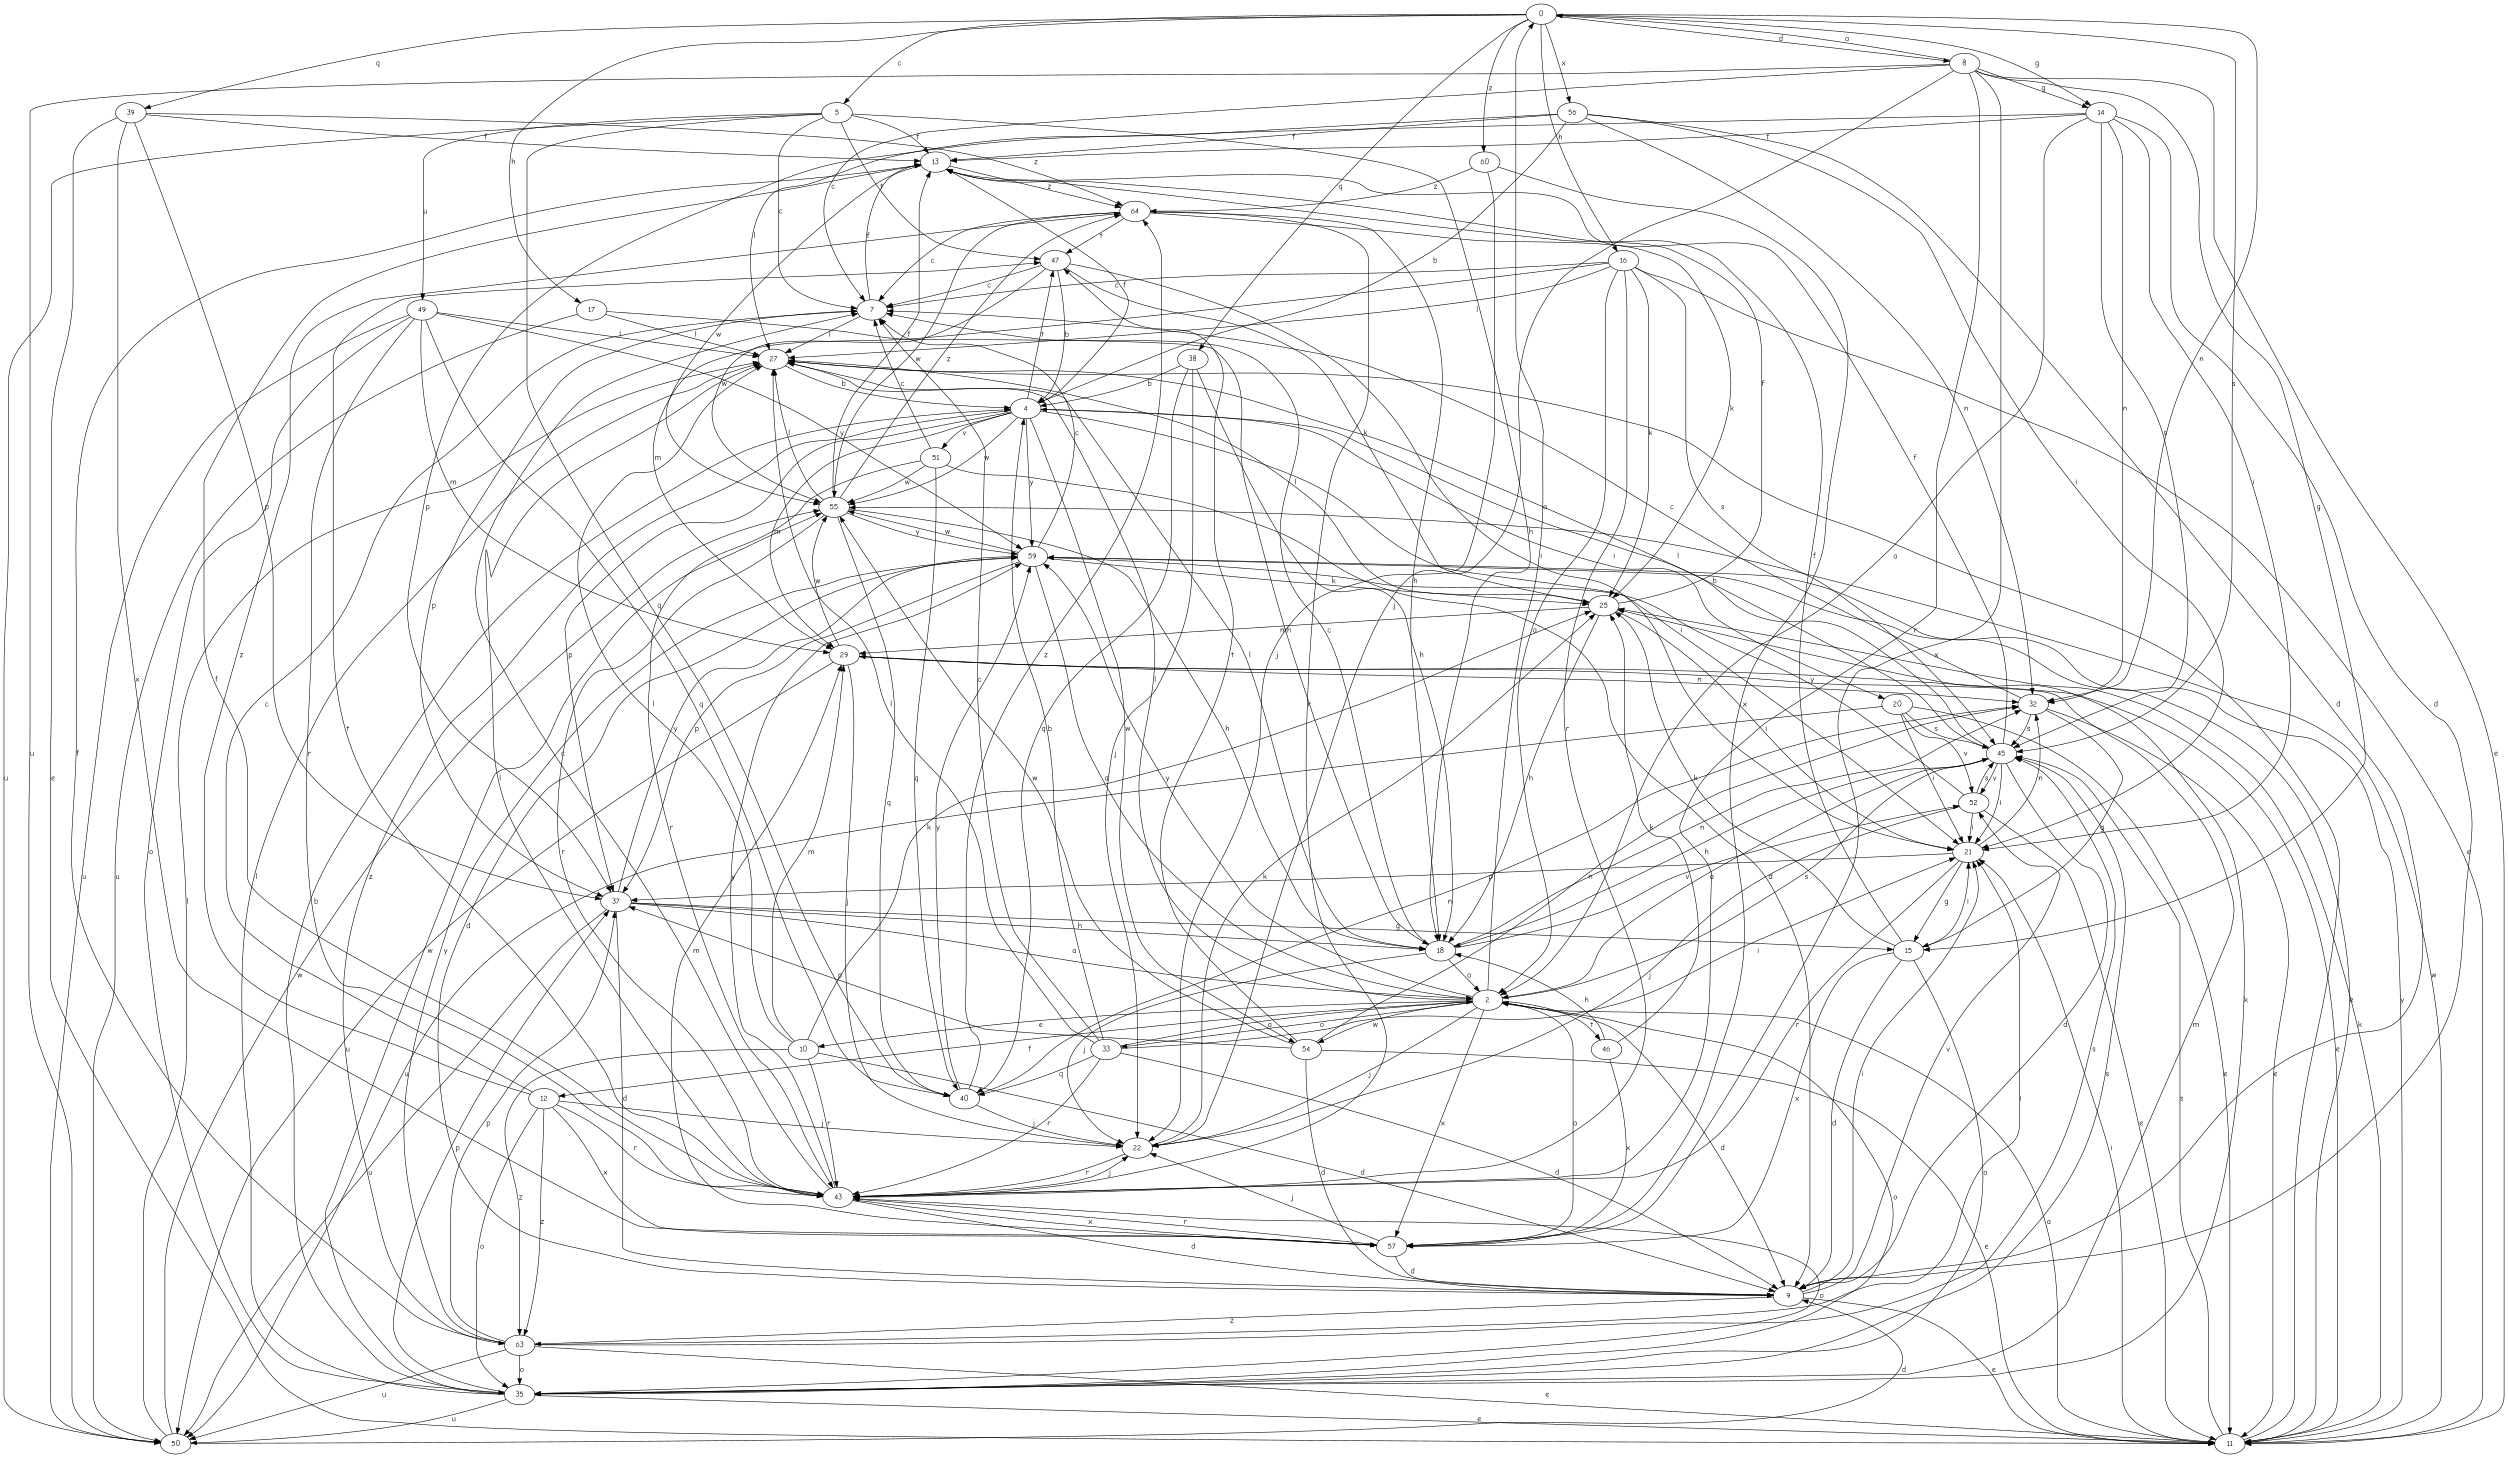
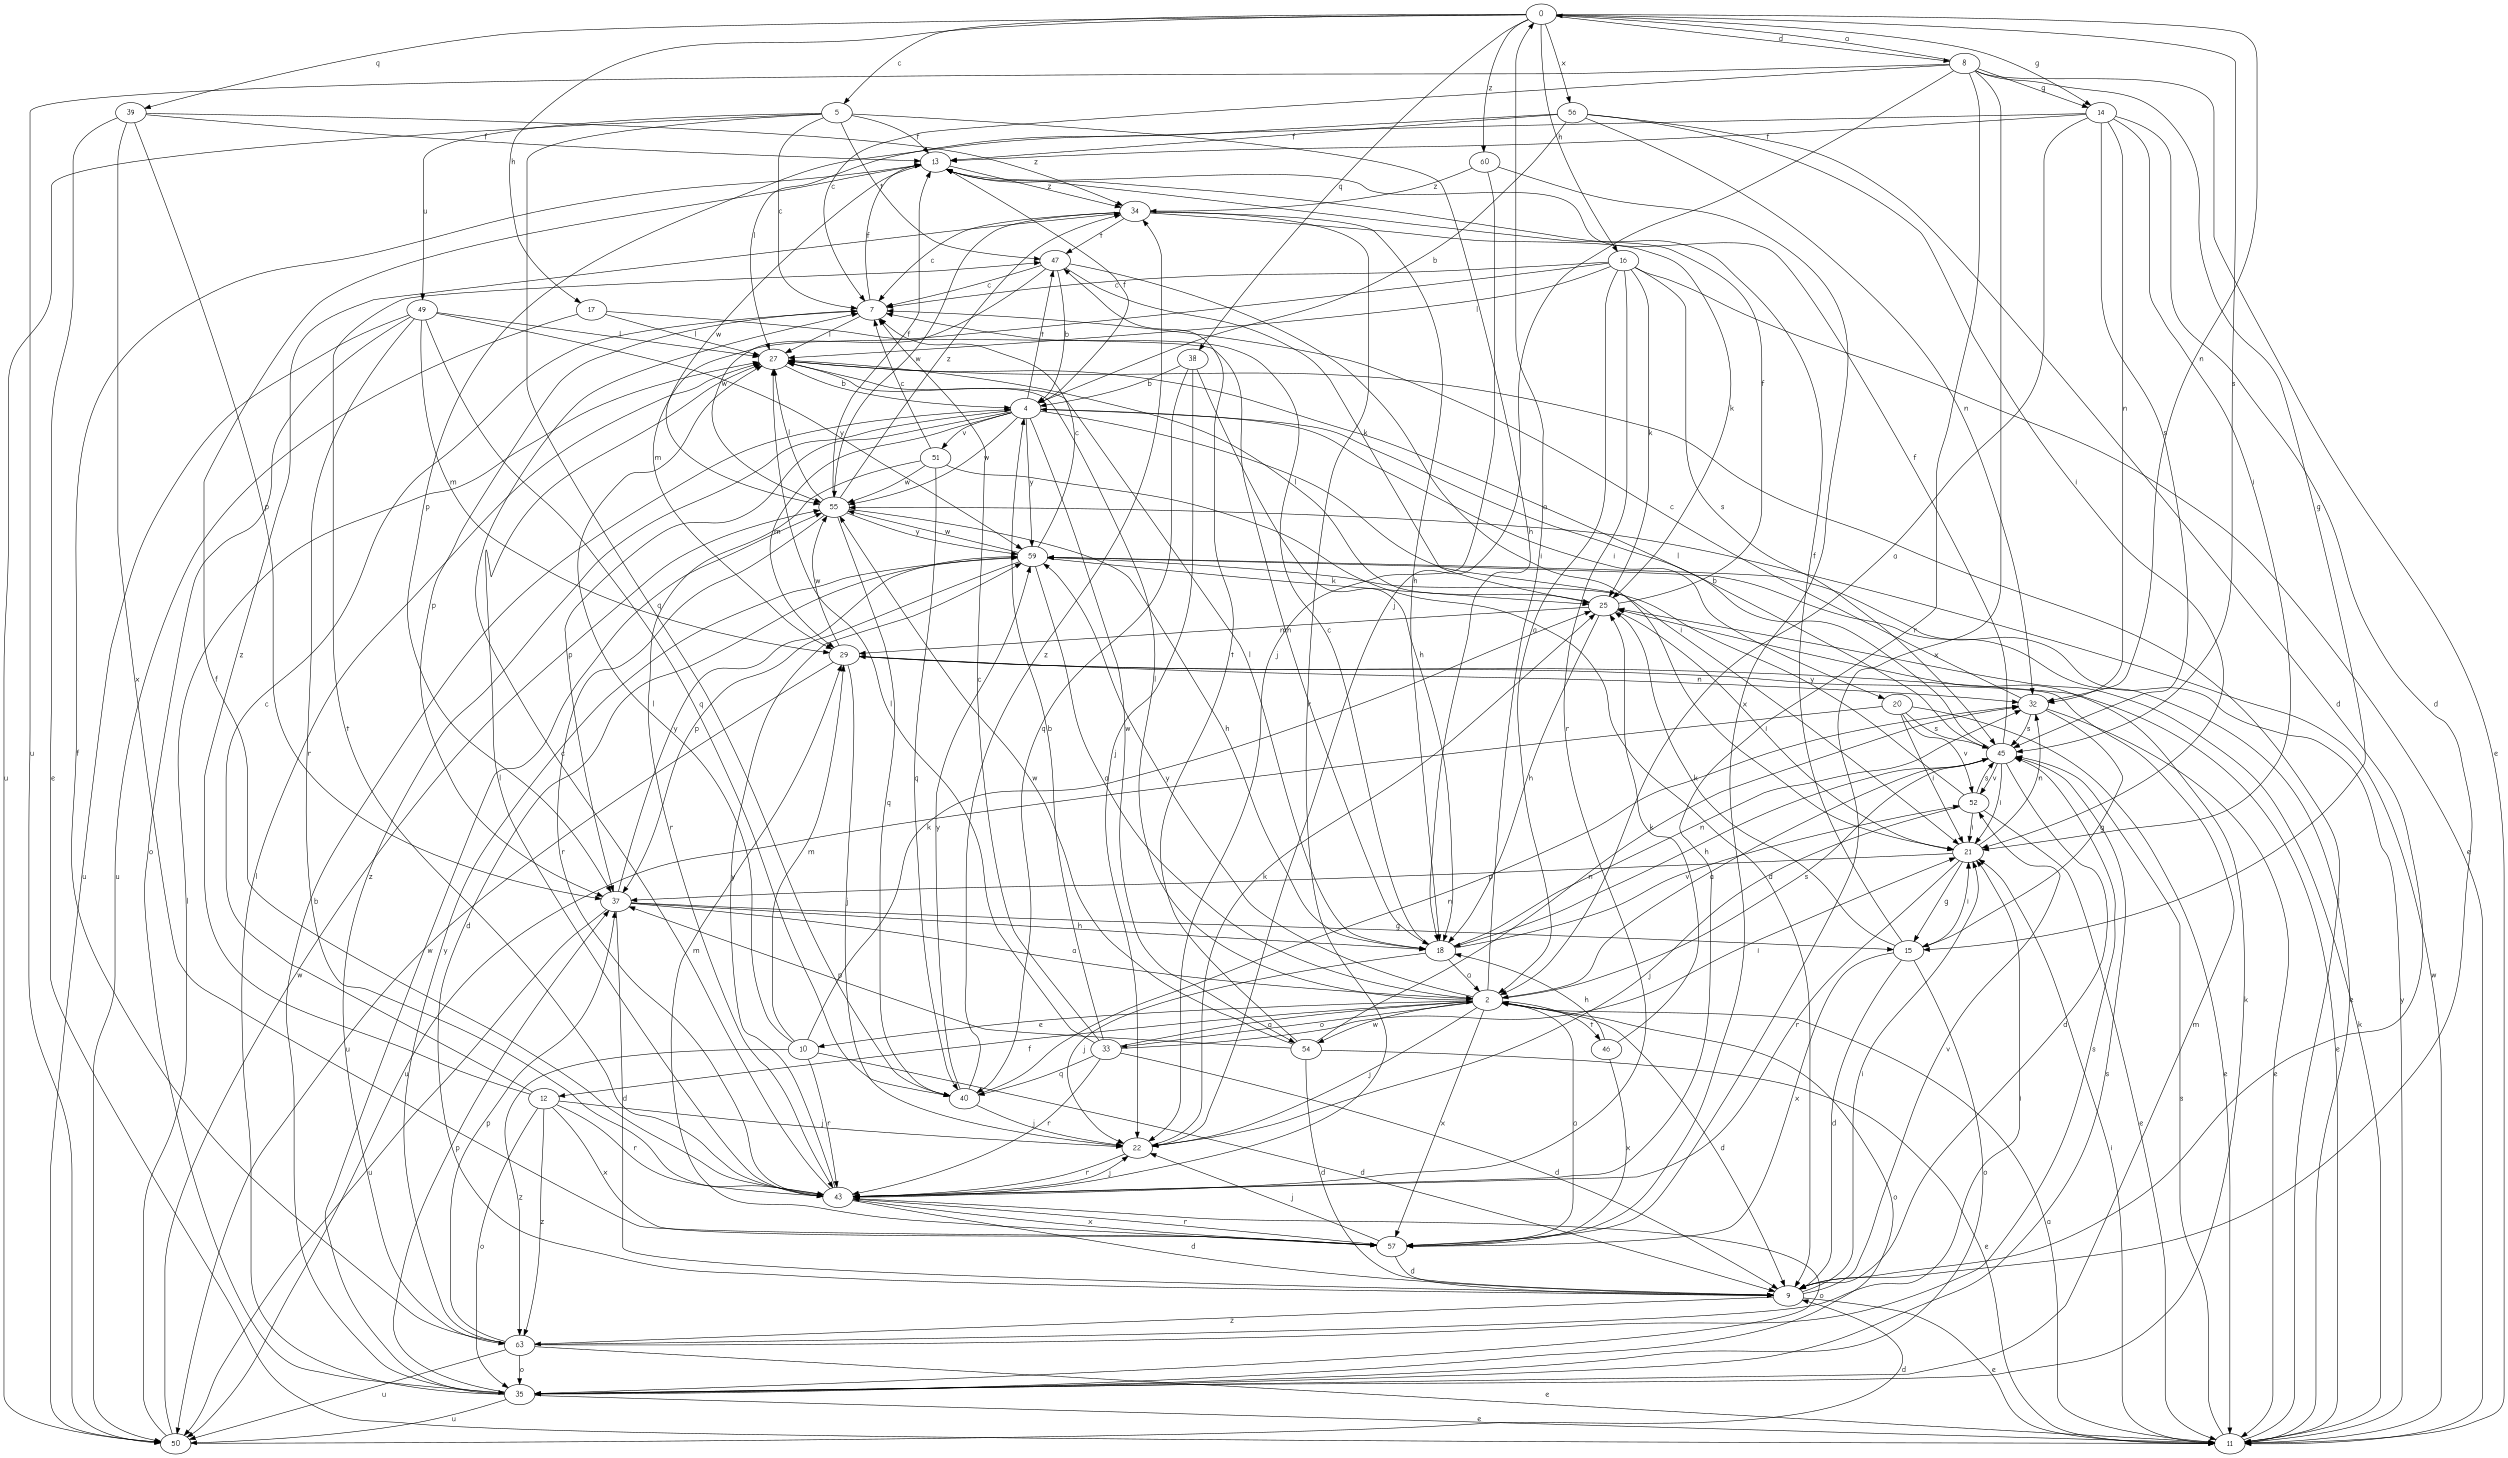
node "64": label "64" -> "34"
